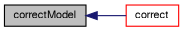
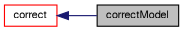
edge "correct" -> "correctModel": reversed
